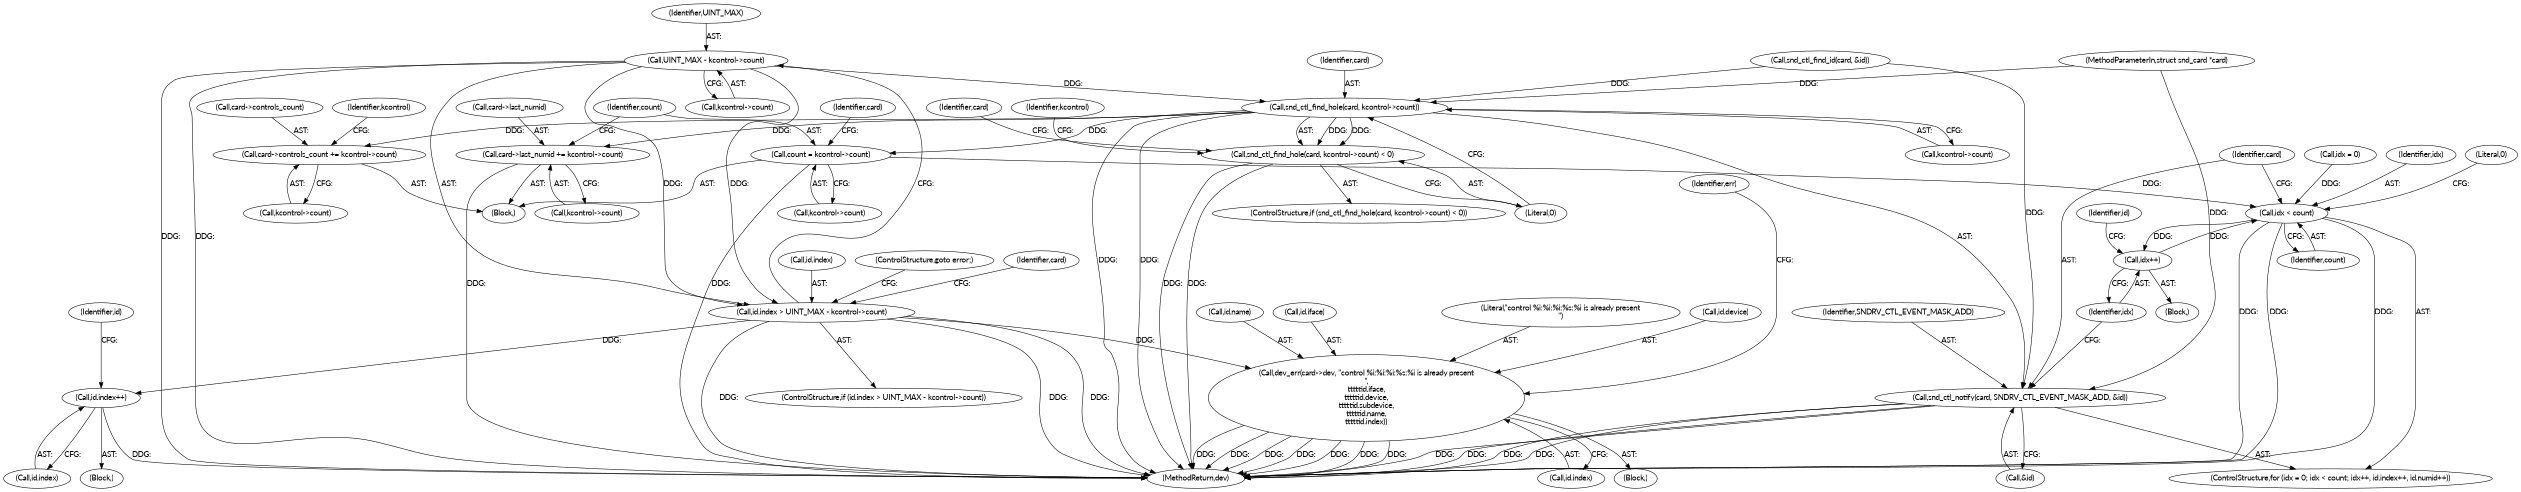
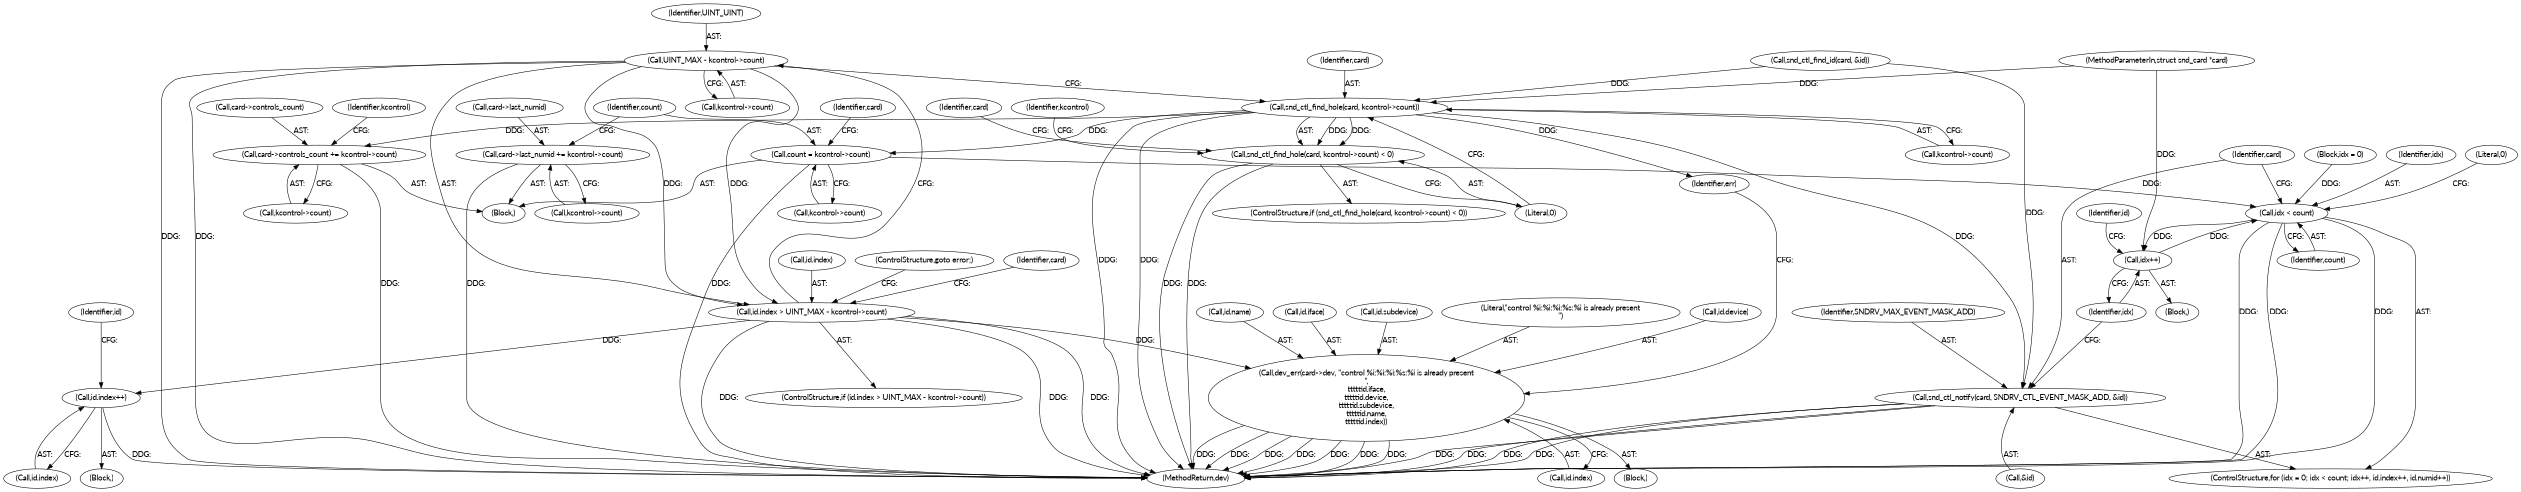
node "(Identifier,UINT_MAX)": label "(Identifier,UINT_MAX)" -> "(Identifier,UINT_UINT)"
edge "(Call,UINT_MAX - kcontrol->count)" -> "(Call,snd_ctl_find_hole(card, kcontrol->count))": label "DDG: " -> "CFG: "
edge "(Call,snd_ctl_find_hole(card, kcontrol->count))" -> "(Call,card->last_numid += kcontrol->count)": now "(Call,snd_ctl_find_hole(card, kcontrol->count))" -> "(Identifier,err)"
node "(Call,idx = 0)": label "(Call,idx = 0)" -> "(Block,idx = 0)"
edge "(Call,snd_ctl_find_hole(card, kcontrol->count))" -> "(Call,snd_ctl_notify(card, SNDRV_CTL_EVENT_MASK_ADD, &id))": label "AST: " -> "DDG: "
edge "(MethodParameterIn,struct snd_card *card)" -> "(Call,snd_ctl_notify(card, SNDRV_CTL_EVENT_MASK_ADD, &id))": now "(MethodParameterIn,struct snd_card *card)" -> "(Call,idx++)"
node "(Call,id.subdevice)": added
node "(Identifier,SNDRV_CTL_EVENT_MASK_ADD)": label "(Identifier,SNDRV_CTL_EVENT_MASK_ADD)" -> "(Identifier,SNDRV_MAX_EVENT_MASK_ADD)"
edge "(Call,snd_ctl_notify(card, SNDRV_CTL_EVENT_MASK_ADD, &id))" -> "(Call,&id)": removed, label "CFG:"
edge "(Call,card->controls_count += kcontrol->count)" -> "(MethodReturn,dev)": added, label "DDG:"
